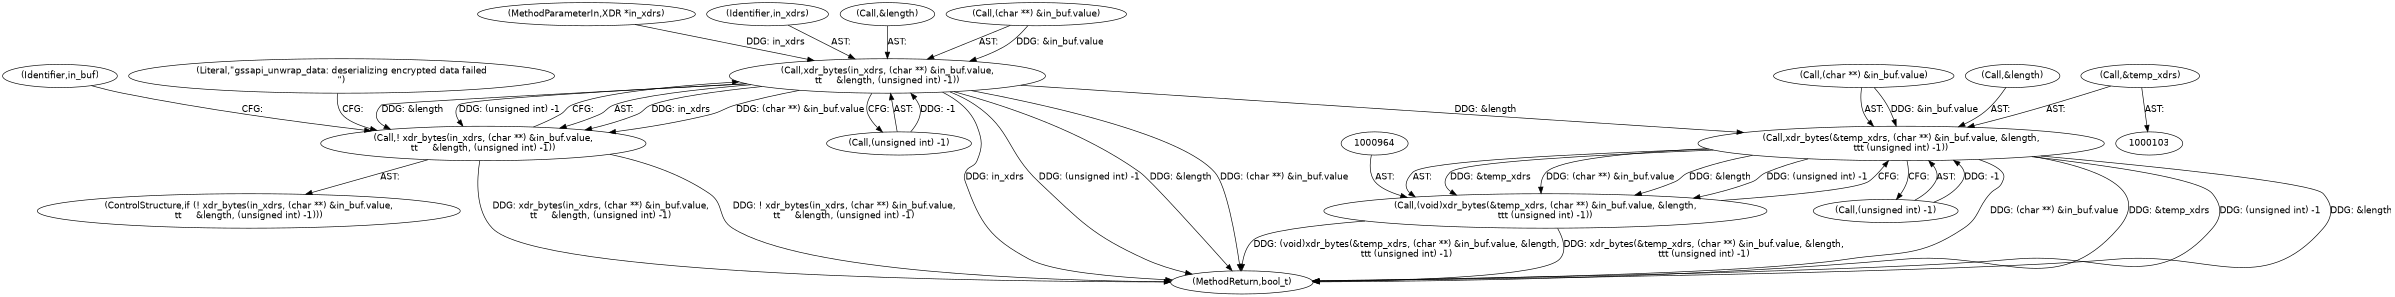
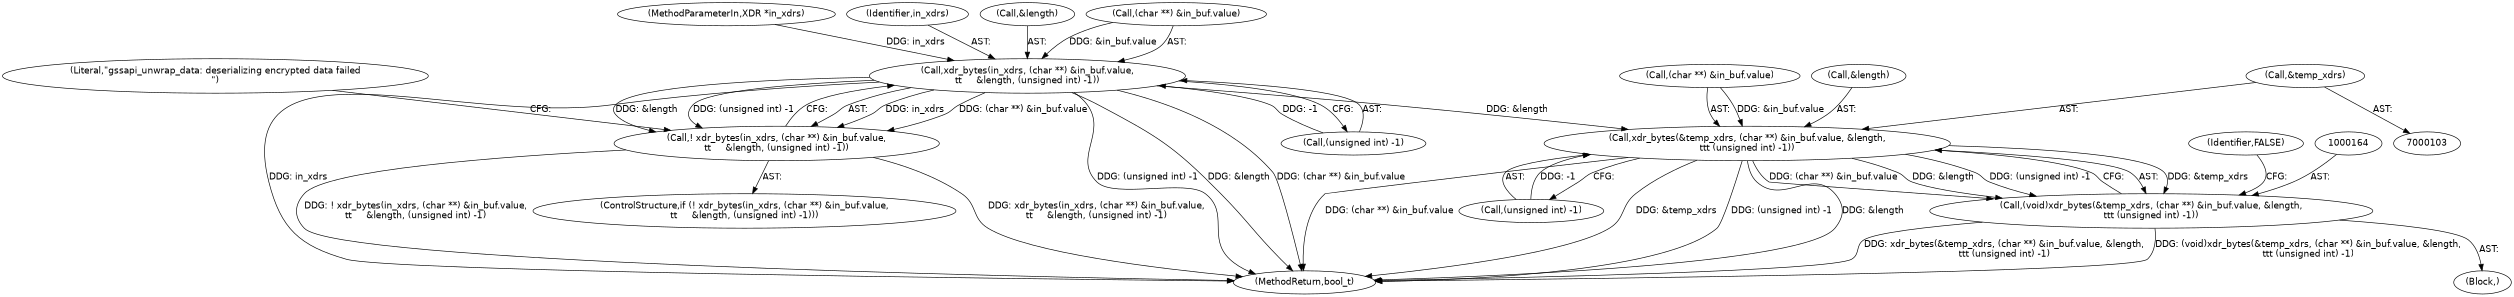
node "(Identifier,in_buf)": removed
node "1000964": label "1000964" -> "1000164"
node "1000103": label "1000103" -> "7000103"
node "(Identifier,FALSE)": added
node "(Block,)": added
